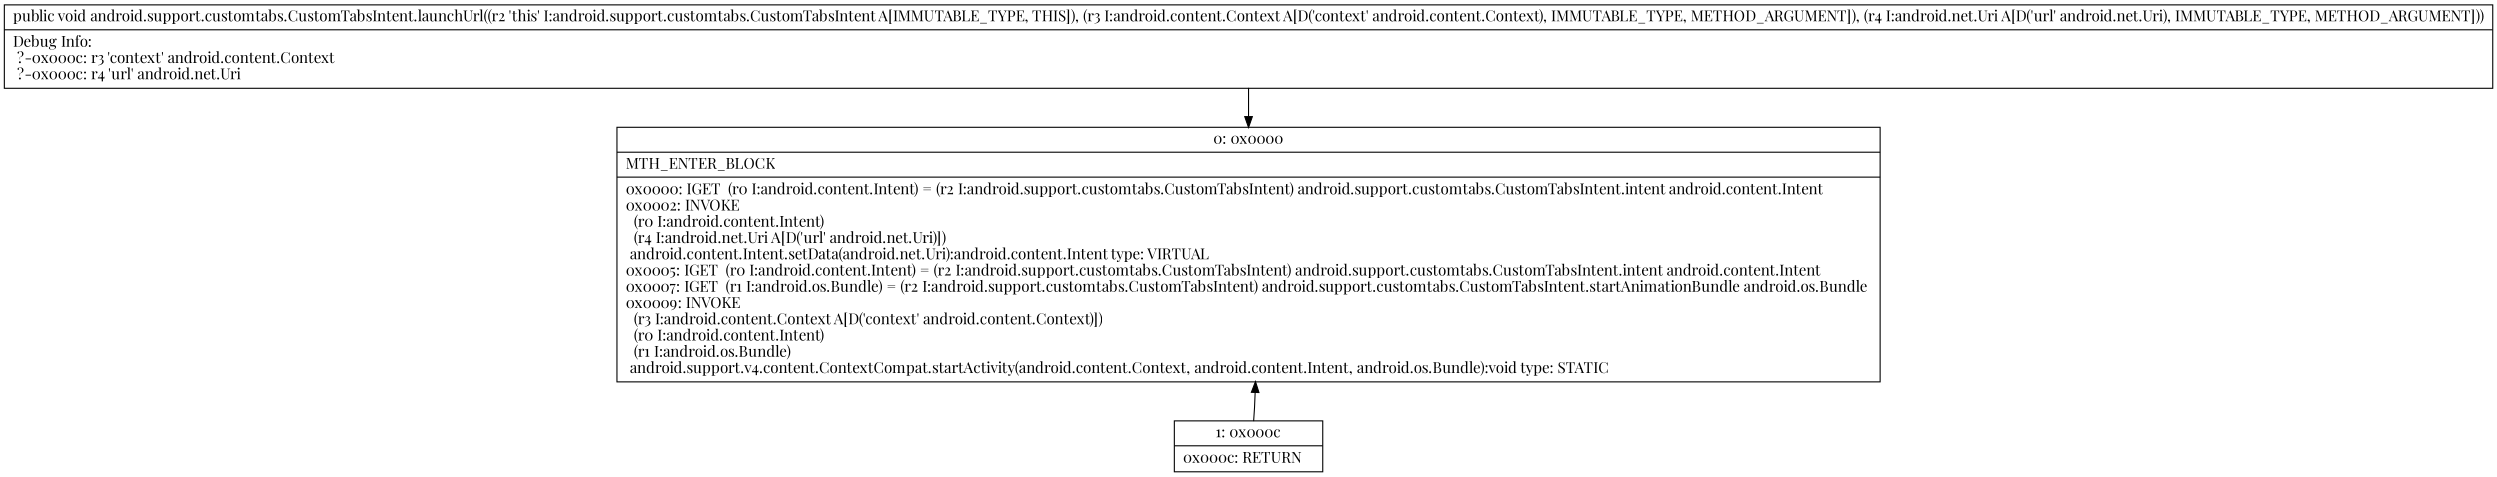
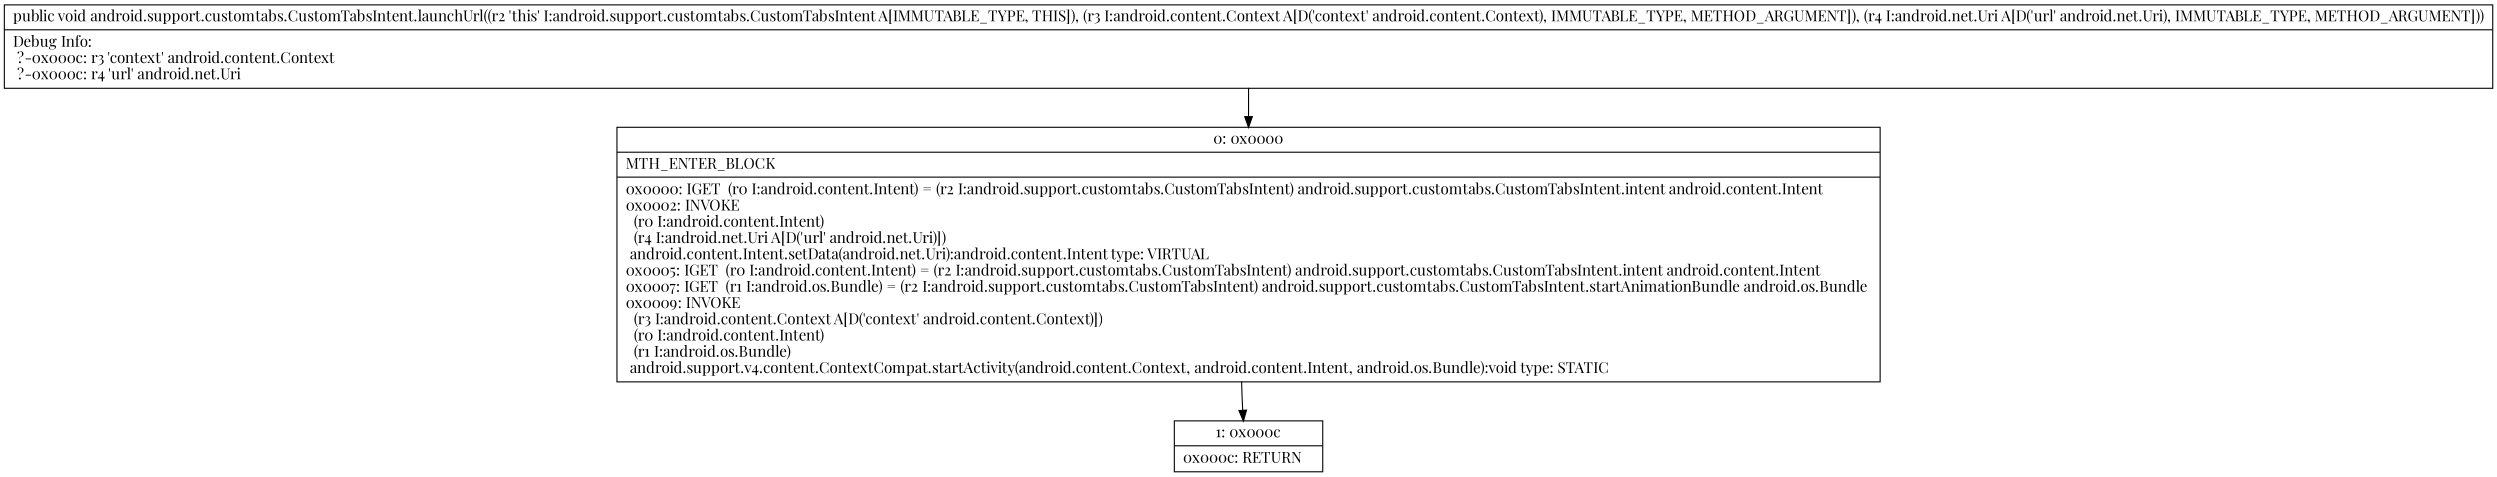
edge "1: 0x000c" -> "0: 0x0000": reversed
